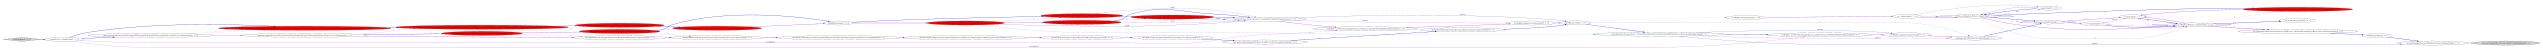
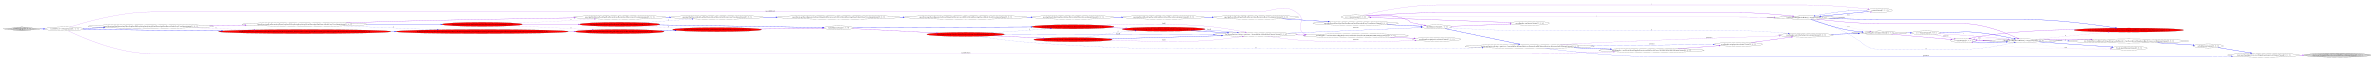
edge "replayAll()@@@14@@@['1', '1', '1']" -> "recordSupplier.start()@@@15@@@['1', '1', '0']": style dotted -> bold
edge "recordSupplier.assign(partitions)@@@13@@@['1', '1', '0']" -> "replayAll()@@@14@@@['1', '1', '1']": now "int i = 0@@@16@@@['1', '1', '0']" -> "replayAll()@@@14@@@['1', '1', '1']"
edge "recordSupplier.start()@@@19@@@['1', '1', '1']" -> "int i = 0@@@20@@@['0', '0', '1']": color purple -> blue
